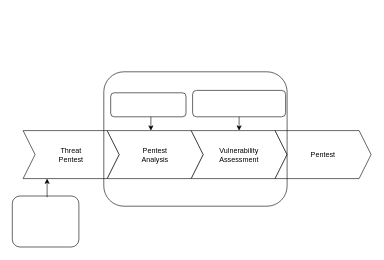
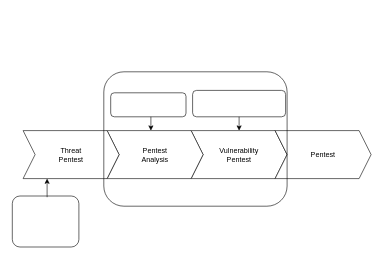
node "Vulnerability Assessment": label "Vulnerability Assessment" -> "Vulnerability Pentest"
